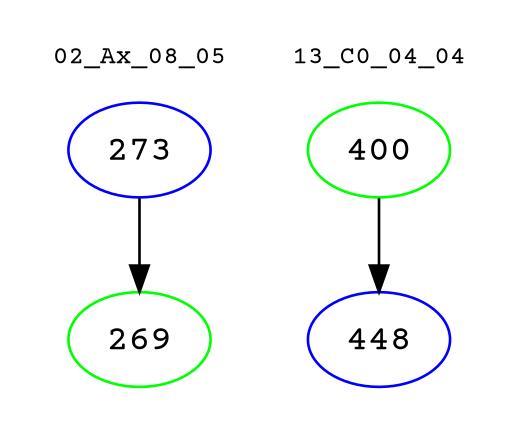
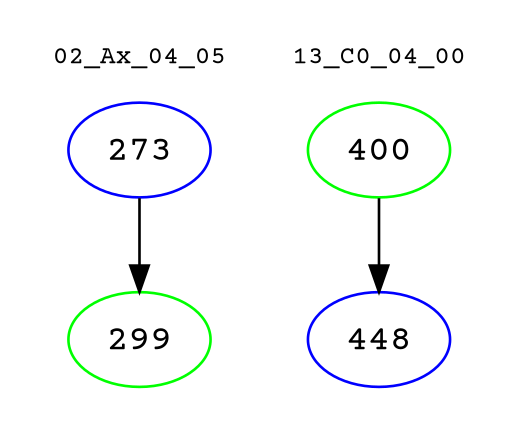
cluster "02_Ax_08_05": label "02_Ax_08_05" -> "02_Ax_04_05"
cluster "13_C0_04_04": label "13_C0_04_04" -> "13_C0_04_00"
node "269": label "269" -> "299"
